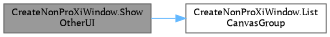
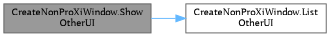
node "CreateNonProXiWindow.List CanvasGroup": label "CreateNonProXiWindow.List CanvasGroup" -> "CreateNonProXiWindow.List OtherUI"
